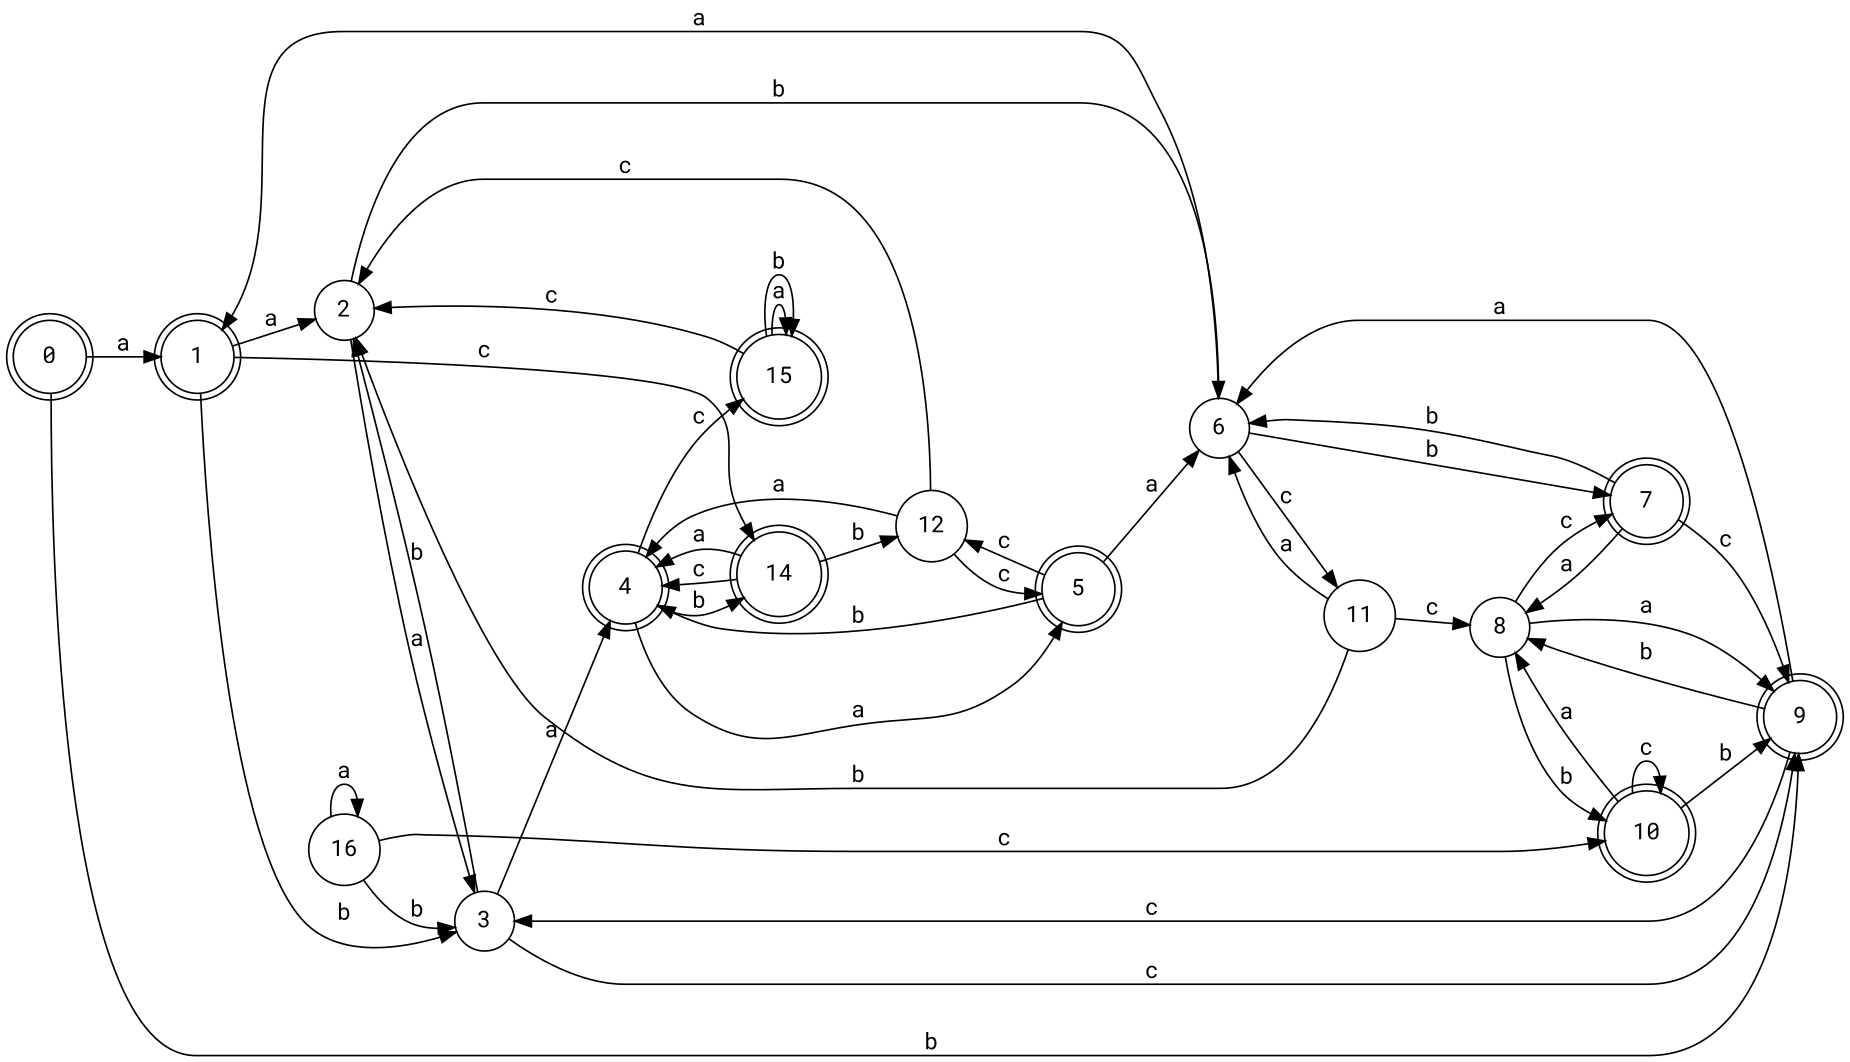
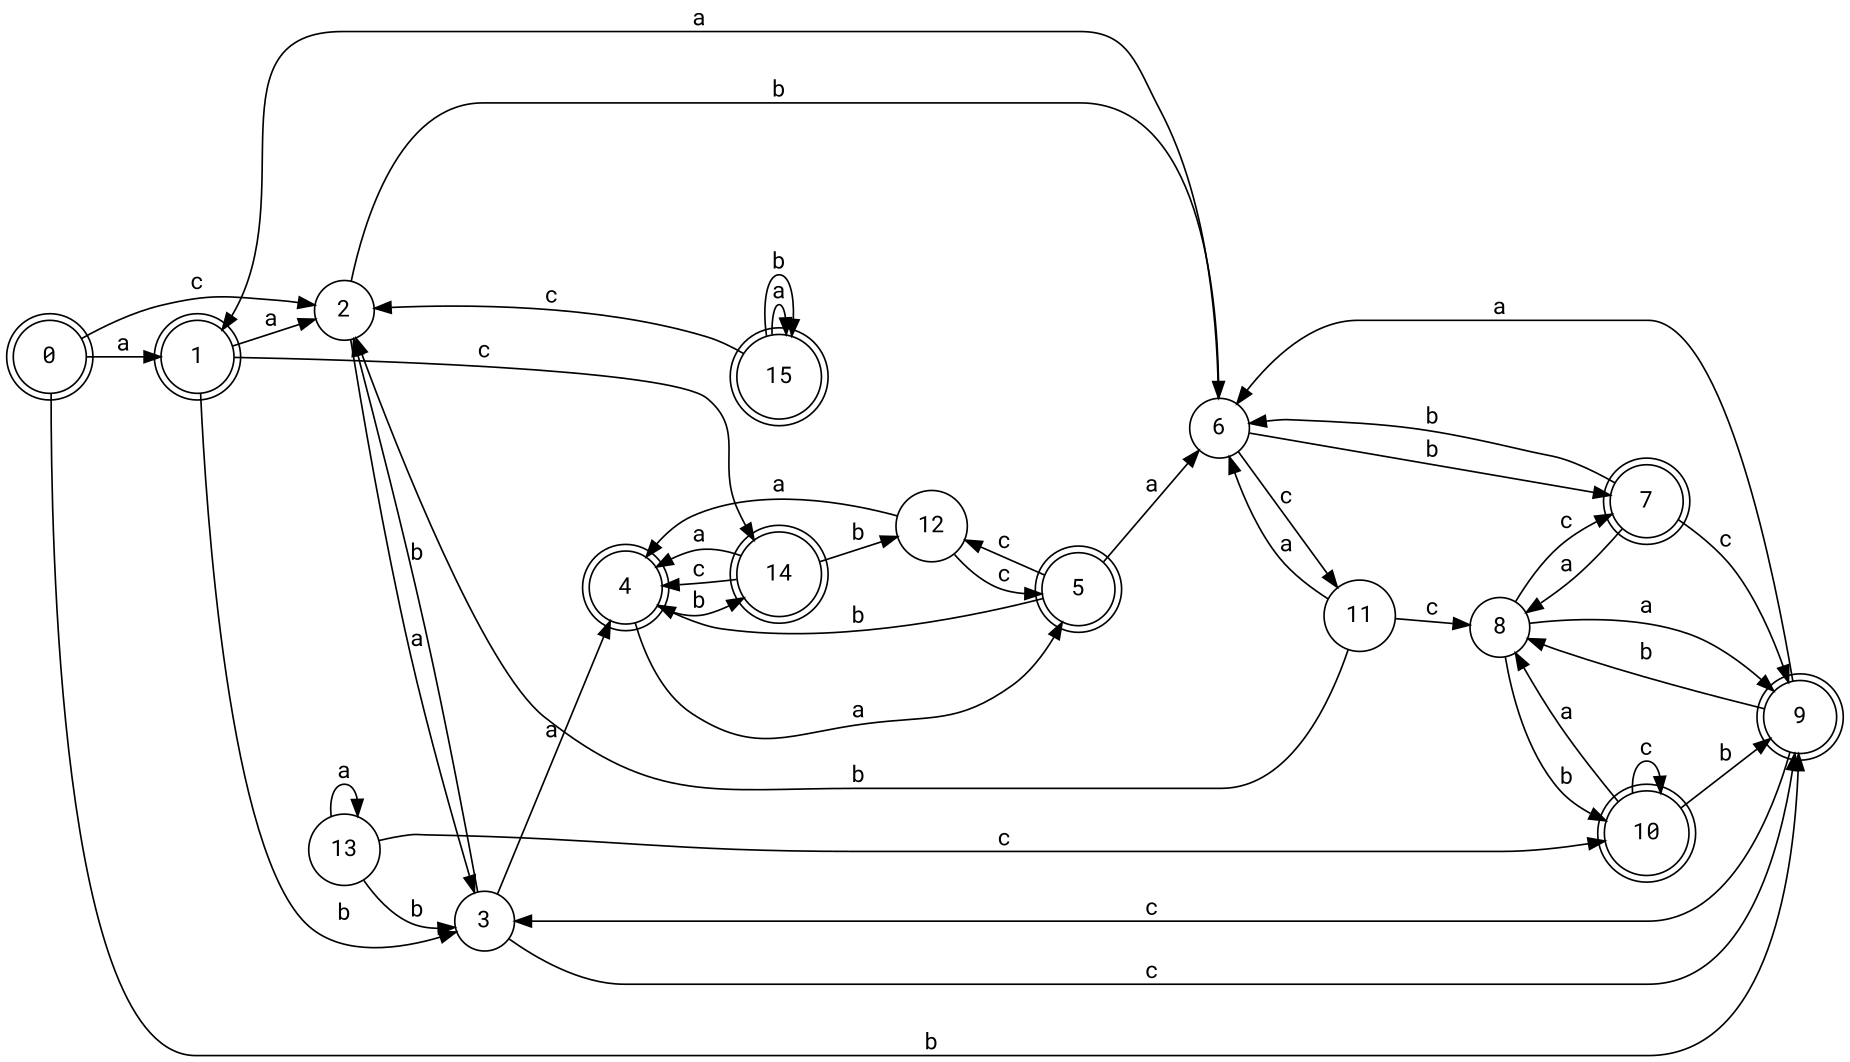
edge "12" -> "2": now "0" -> "2"
edge "4" -> "15": removed, label "c"
node "16": label "16" -> "13"
